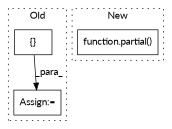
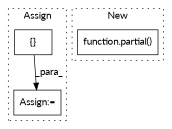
cluster "Old": label "Old" -> "Assign"
